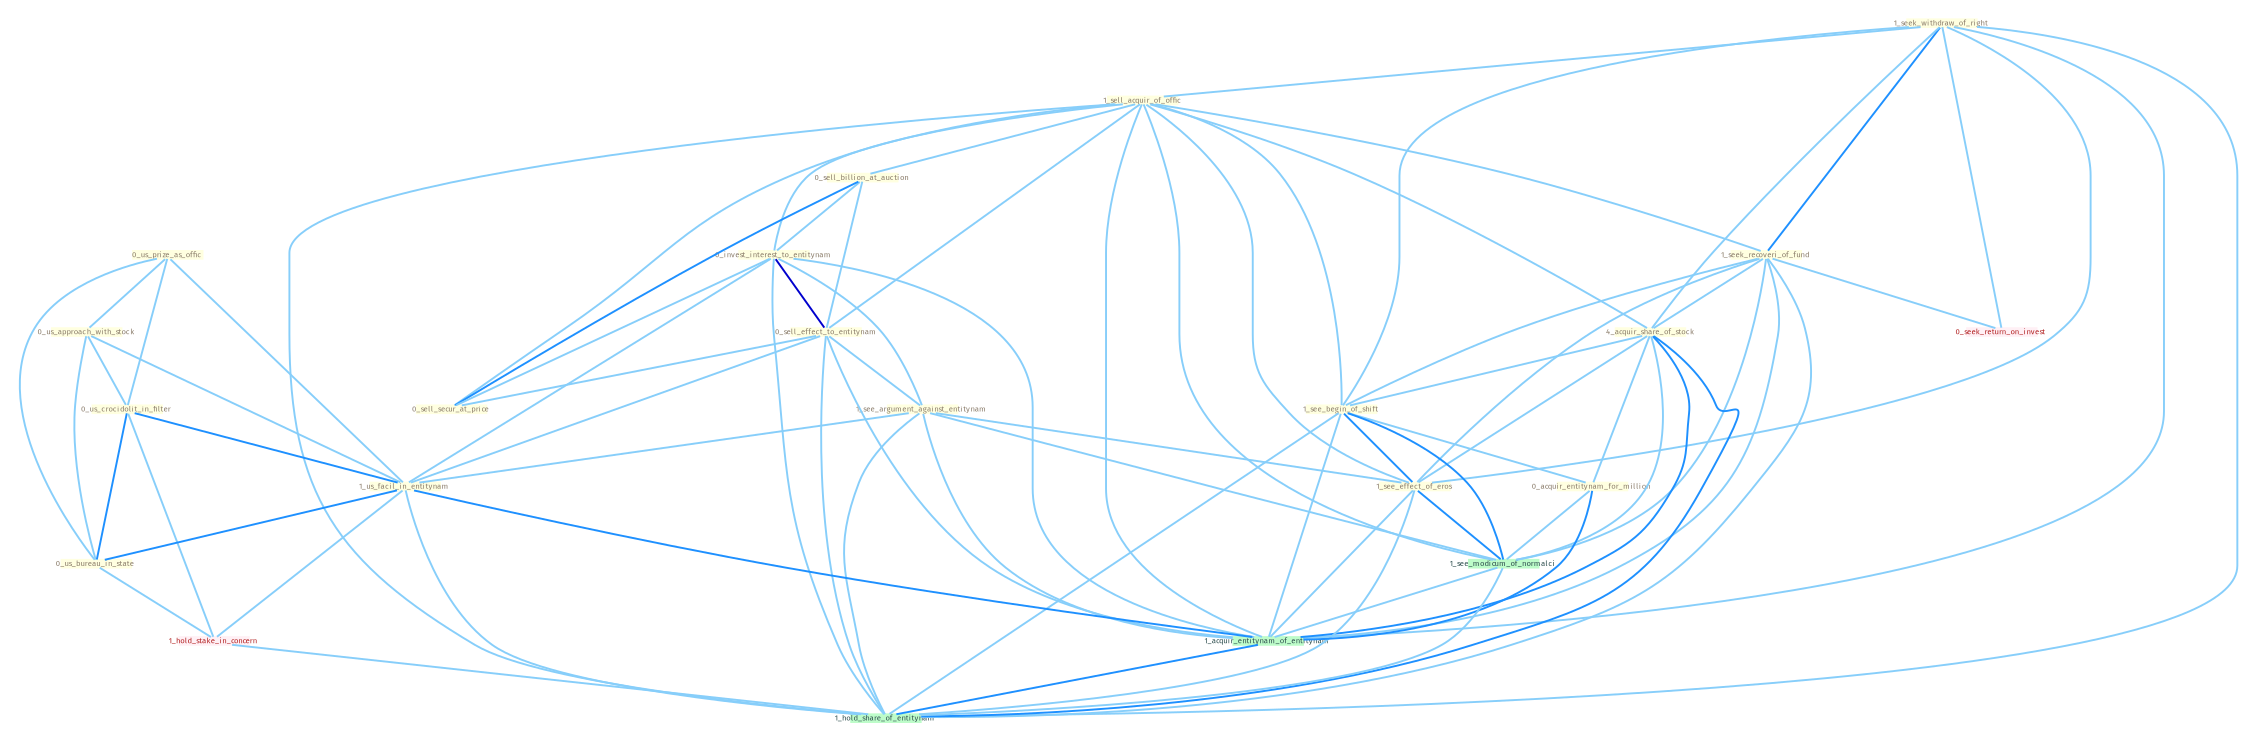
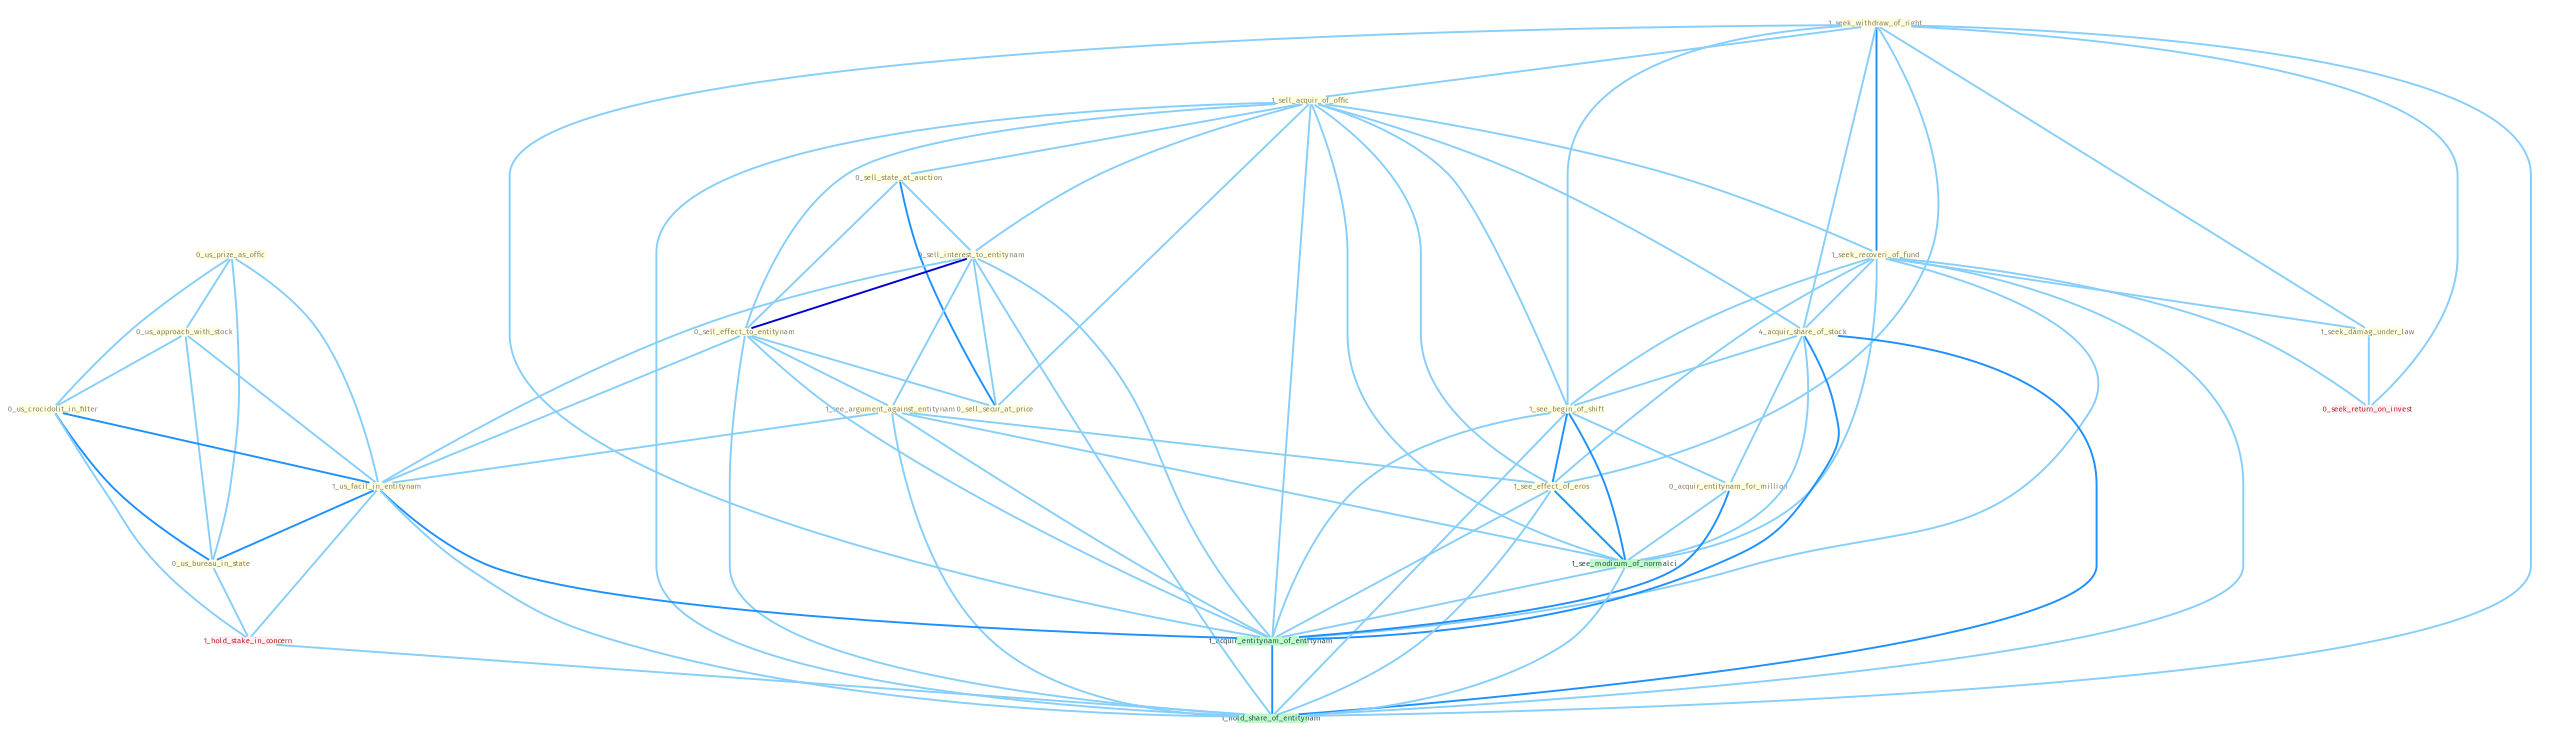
node "0_sell_billion_at_auction": label "0_sell_billion_at_auction" -> "0_sell_state_at_auction"
node "0_invest_interest_to_entitynam": label "0_invest_interest_to_entitynam" -> "0_sell_interest_to_entitynam"
node "1_seek_damag_under_law": added
edge "4_acquir_share_of_stock" -- "1_see_effect_of_eros": removed
